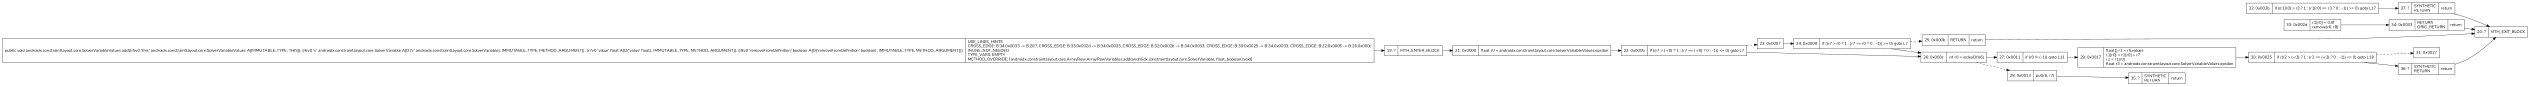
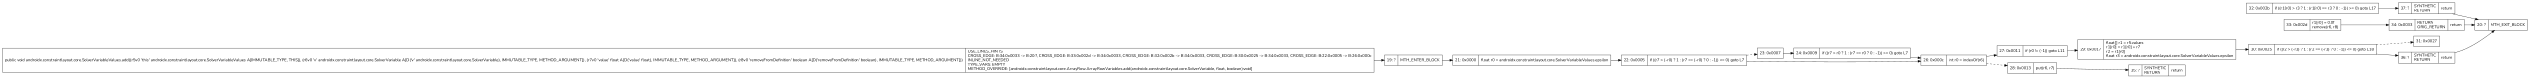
node "25: 0x000b": removed
